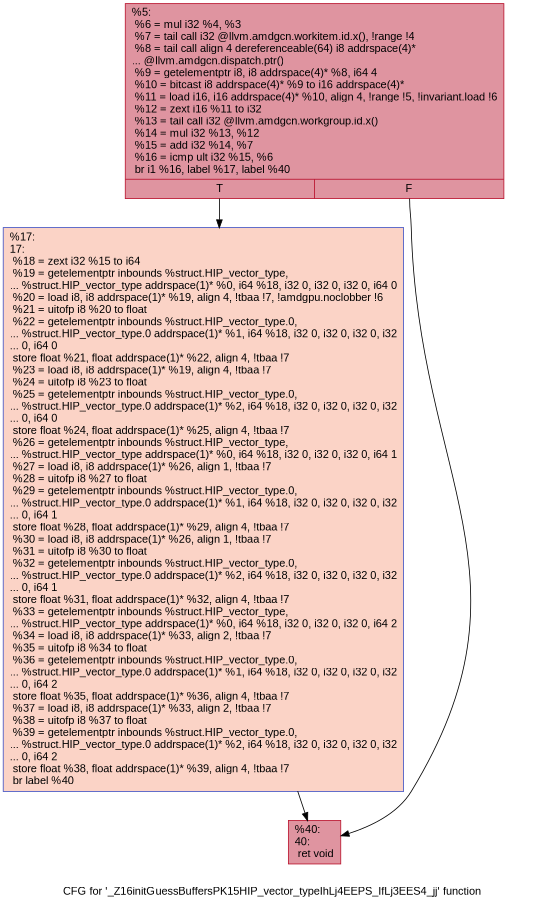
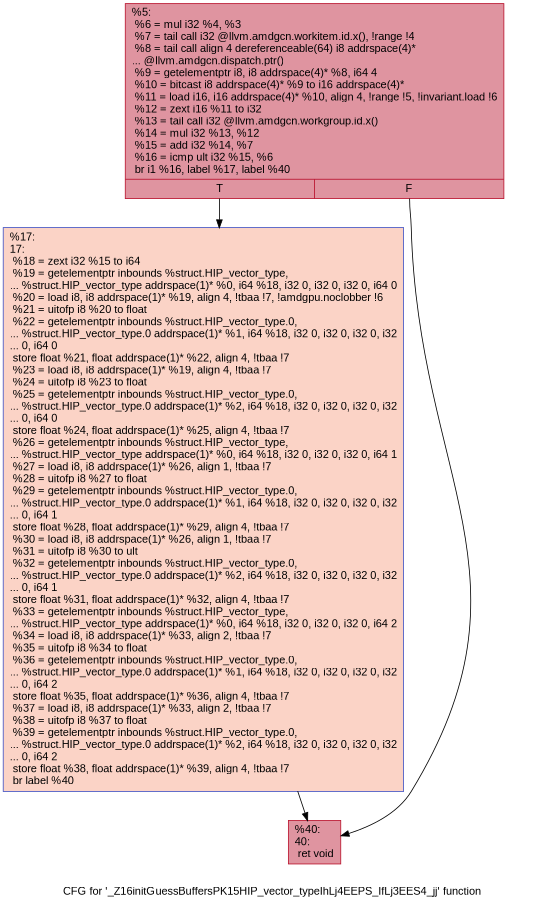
node "%17:": text "%31 = uitofp i8 %30 to float" -> "%31 = uitofp i8 %30 to ult"
